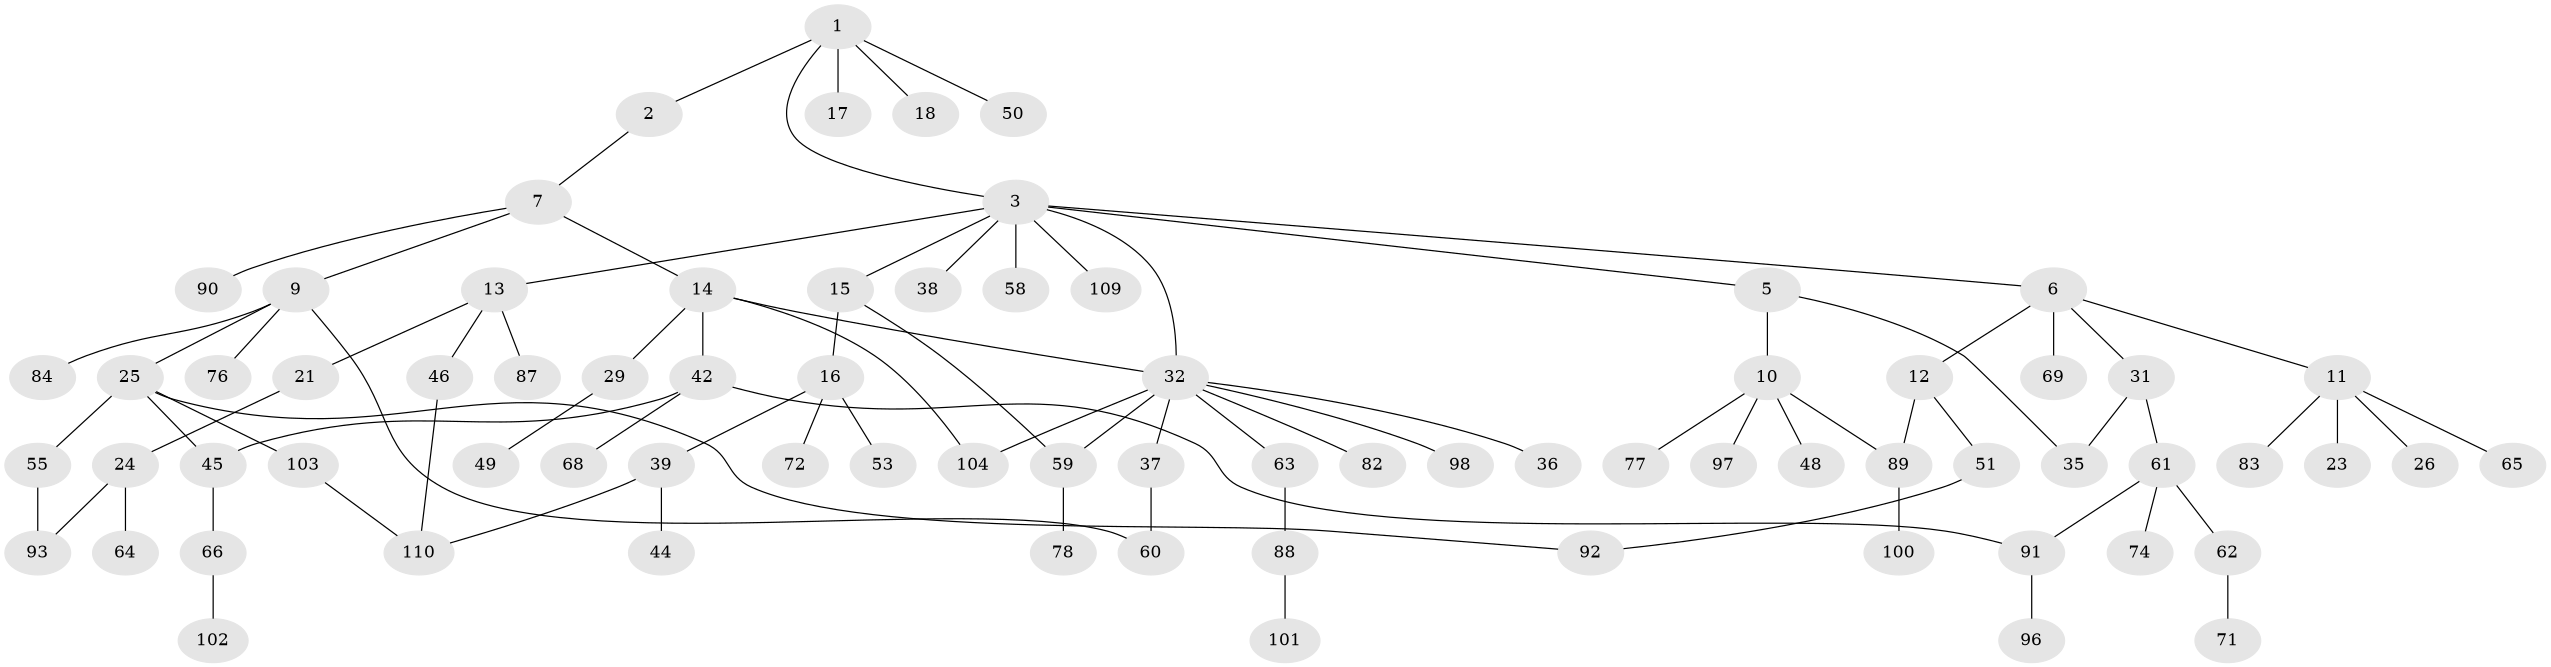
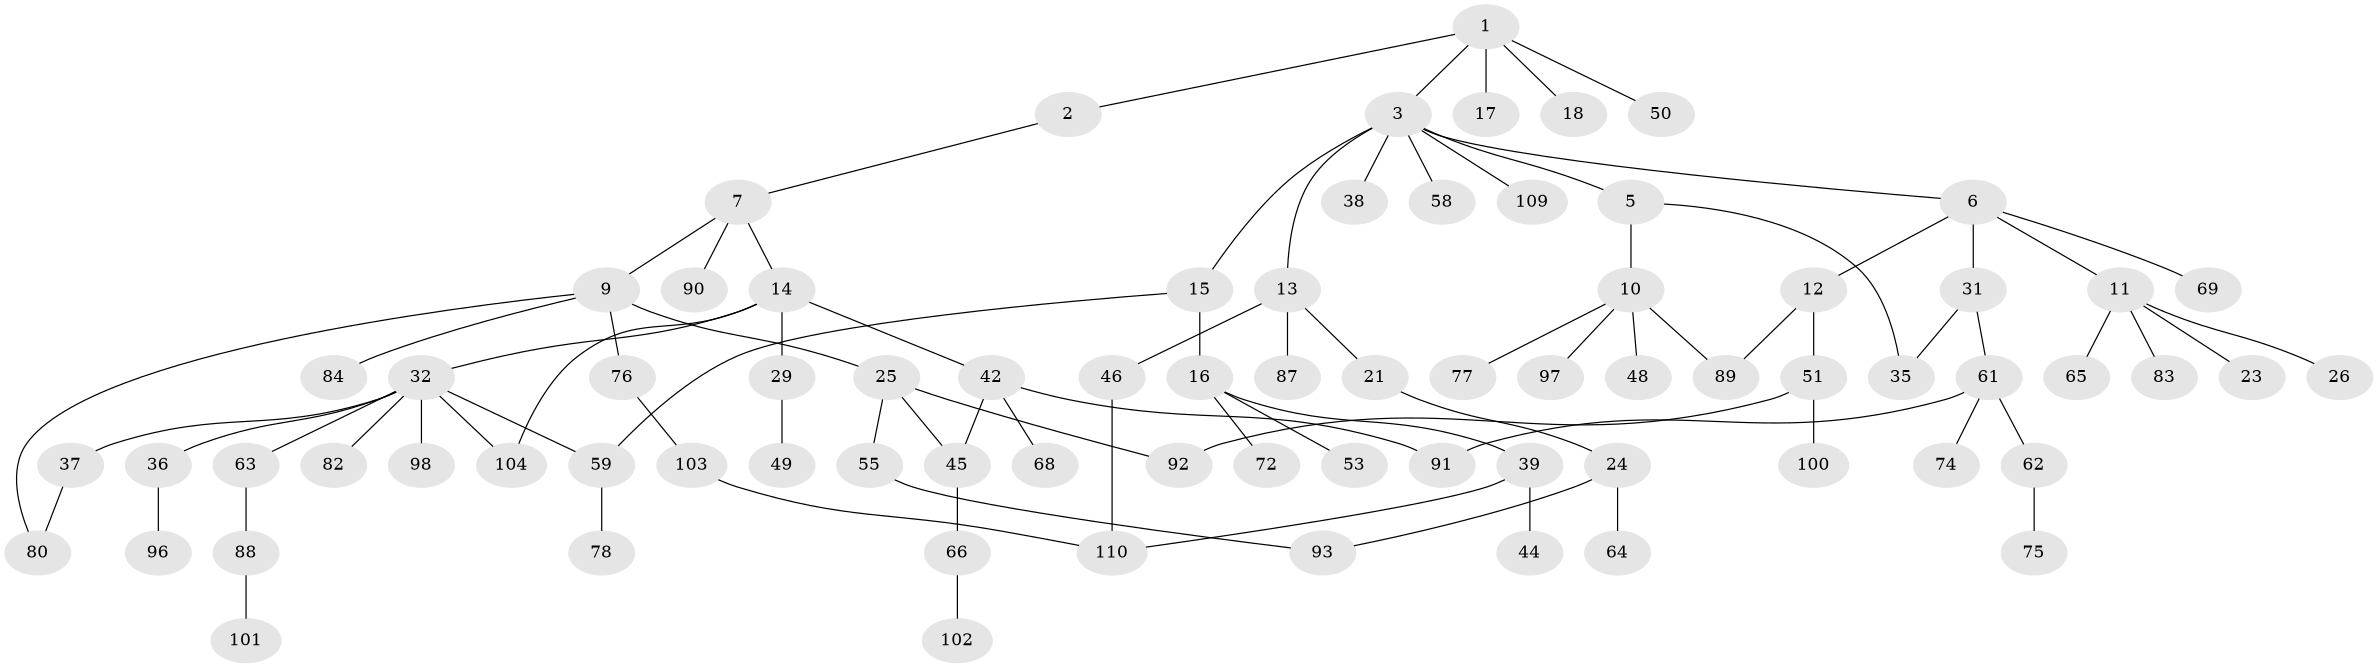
edge "3" -- "32": removed
edge "25" -- "103": now "76" -- "103"
edge "89" -- "100": now "51" -- "100"
node "60": label "60" -> "80"
edge "91" -- "96": now "36" -- "96"
node "71": label "71" -> "75"
